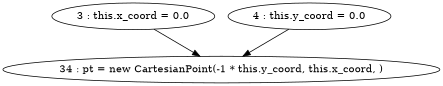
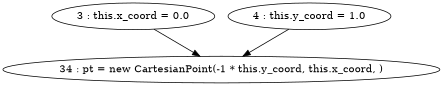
node "4 : this.y_coord = 0.0": label "4 : this.y_coord = 0.0" -> "4 : this.y_coord = 1.0"
